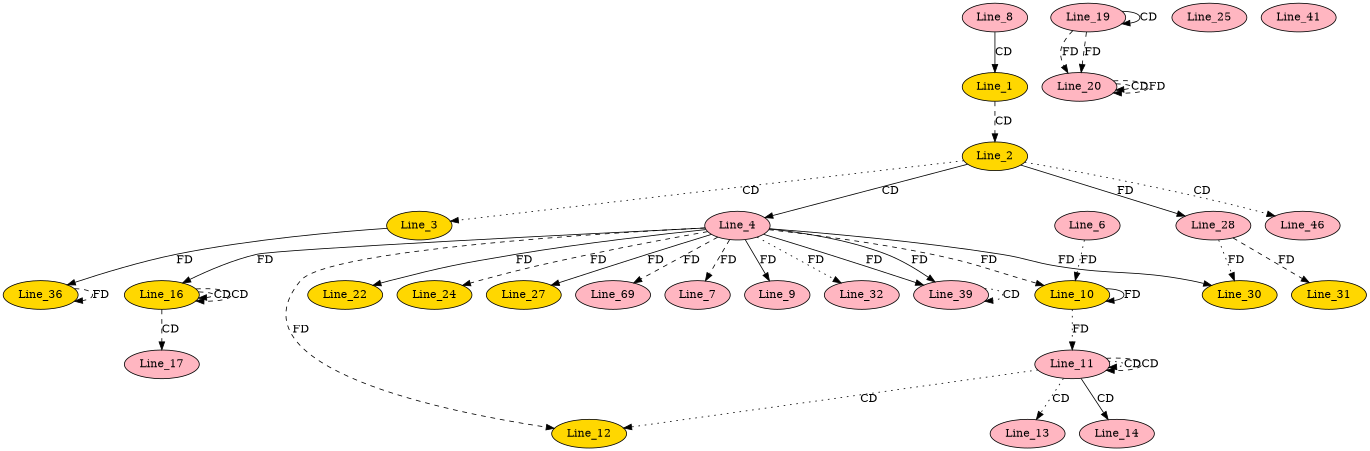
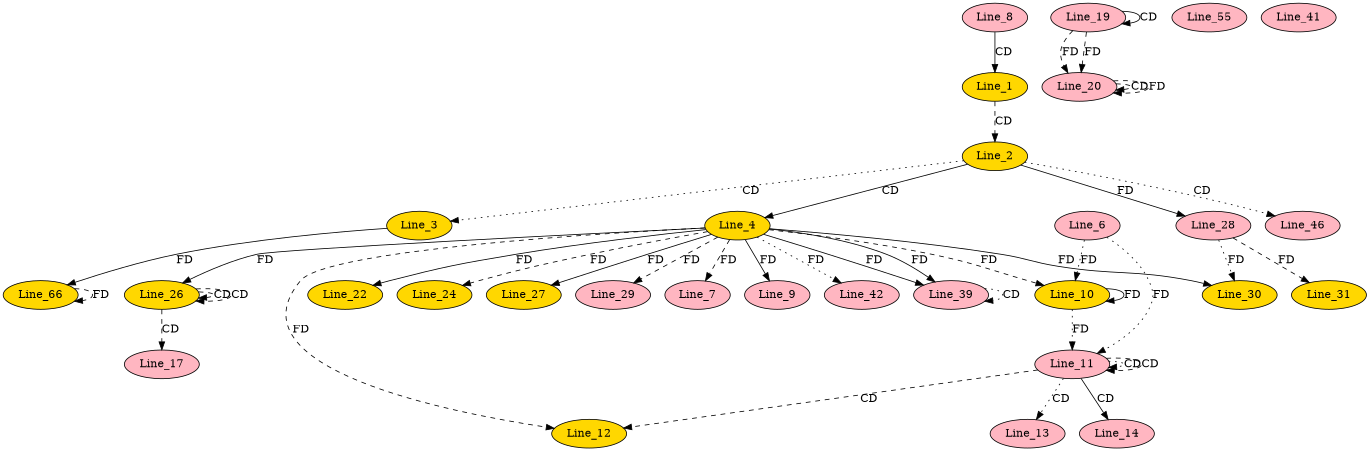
node "Line_25": label "Line_25" -> "Line_55"
node "Line_4": fillcolor lightpink -> gold
node "Line_36": label "Line_36" -> "Line_66"
node "Line_16": label "Line_16" -> "Line_26"
node "Line_69": label "Line_69" -> "Line_29"
node "Line_32": label "Line_32" -> "Line_42"
edge "Line_6" -> "Line_11": added, label "FD"
edge "Line_11" -> "Line_12": style dotted -> dashed
